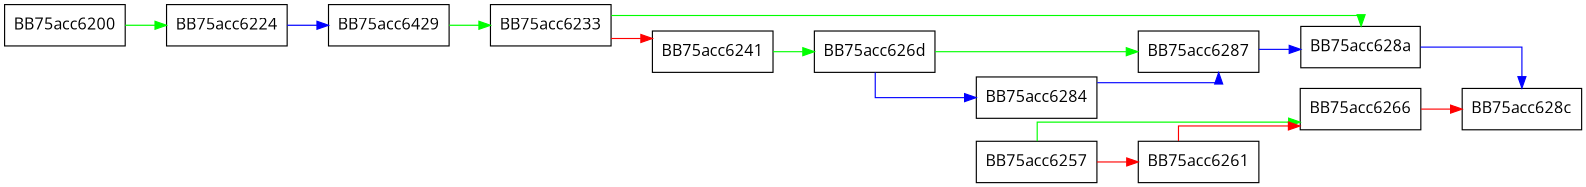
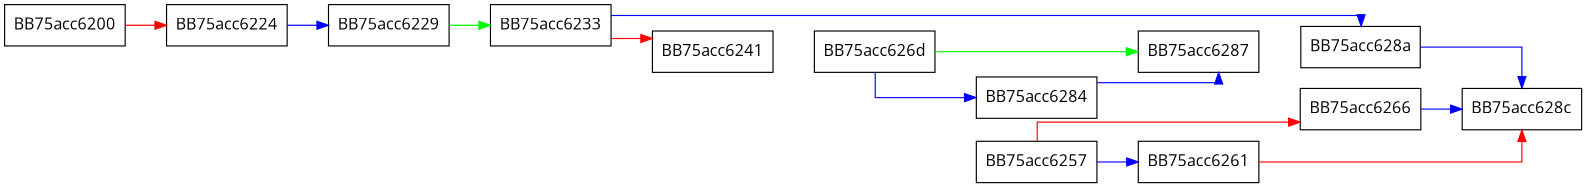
edge "BB75acc6233" -> "BB75acc628a": color green -> blue
edge "BB75acc6200" -> "BB75acc6224": color green -> red
node "BB75acc6429": label "BB75acc6429" -> "BB75acc6229"
edge "BB75acc6287" -> "BB75acc628a": removed
edge "BB75acc6241" -> "BB75acc626d": removed
edge "BB75acc6266" -> "BB75acc628c": color red -> blue
edge "BB75acc6257" -> "BB75acc6266": color green -> red
edge "BB75acc6261" -> "BB75acc6266": now "BB75acc6261" -> "BB75acc628c"
edge "BB75acc6257" -> "BB75acc6261": color red -> blue
